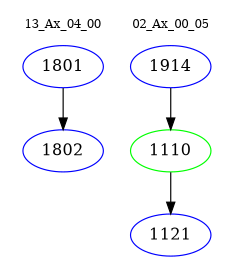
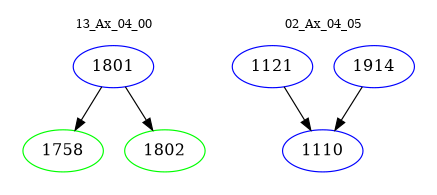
cluster "02_Ax_00_05": label "02_Ax_00_05" -> "02_Ax_04_05"
node "1758": added
node "1802": color blue -> green
node "1110": color green -> blue
edge "1110" -> "1121": reversed
